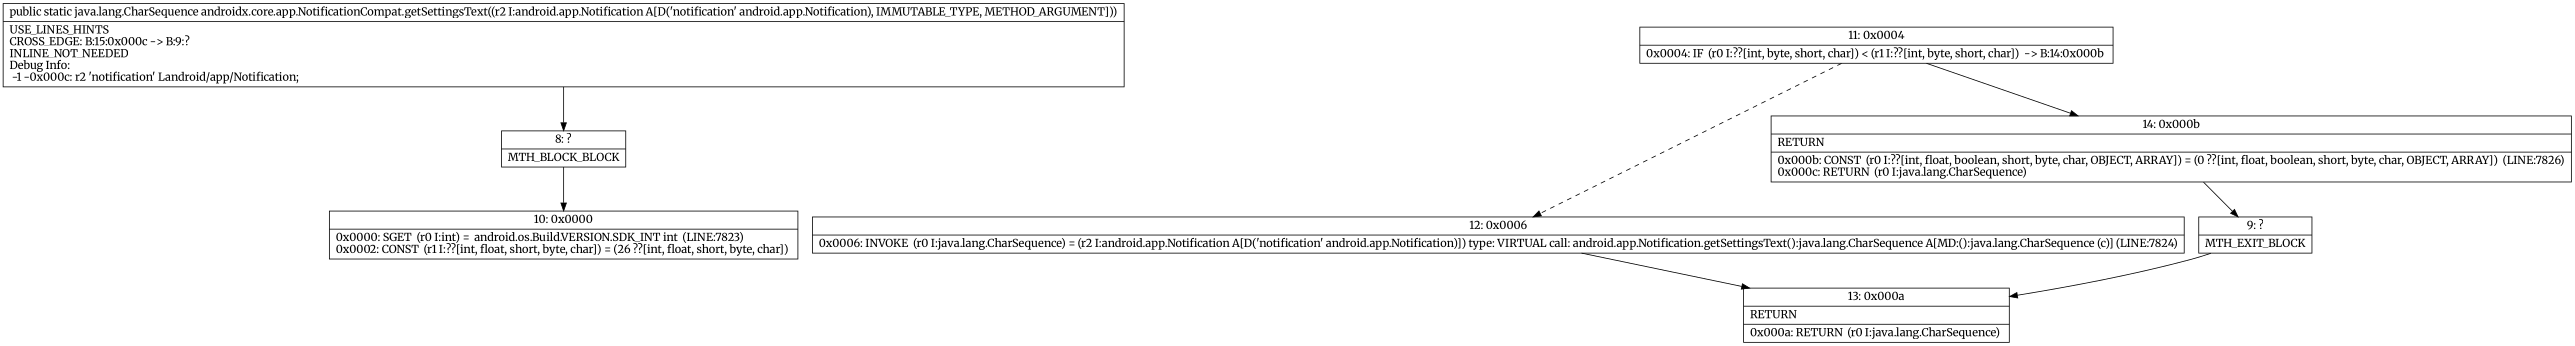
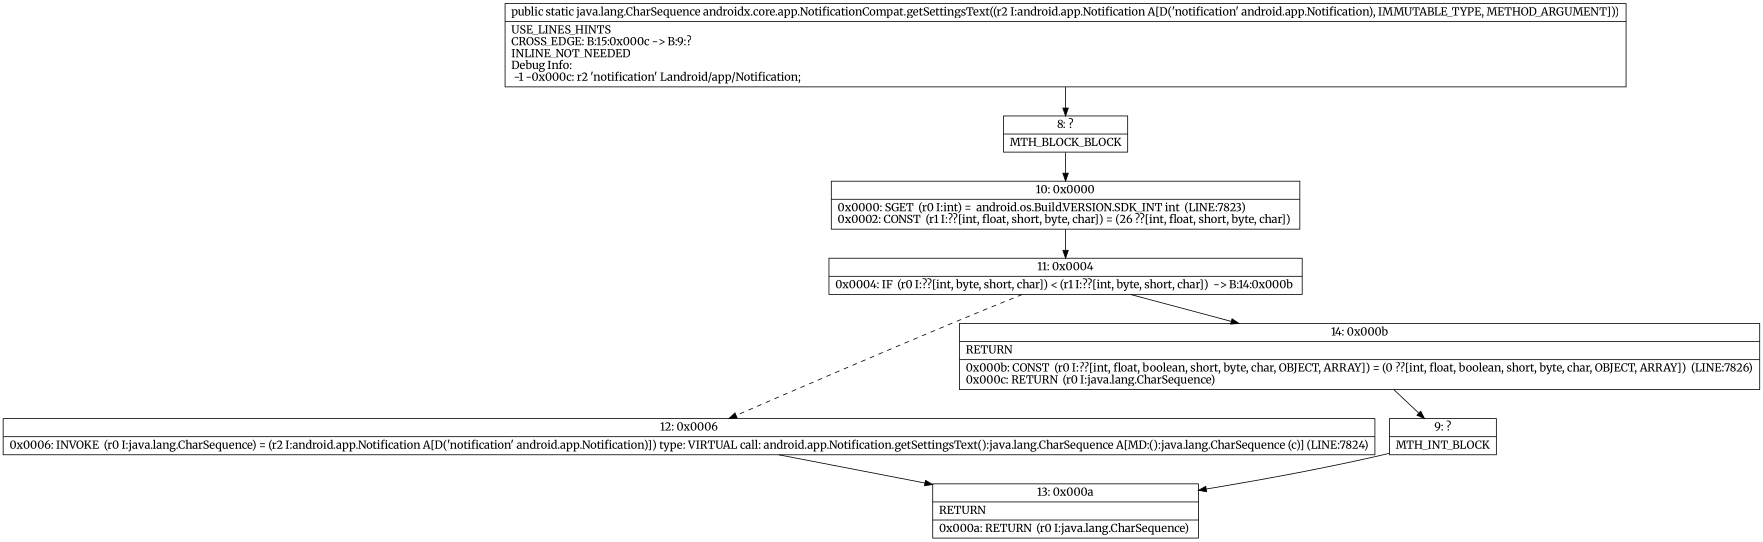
edge "10: 0x0000" -> "11: 0x0004": added
node "9: ?": text "MTH_EXIT_BLOCK" -> "MTH_INT_BLOCK"
